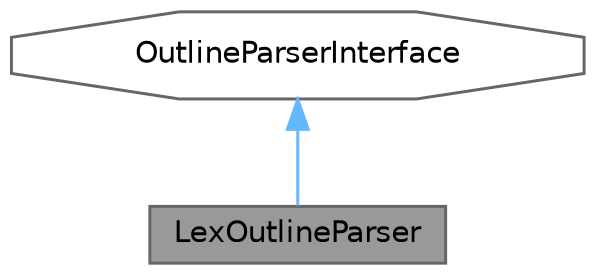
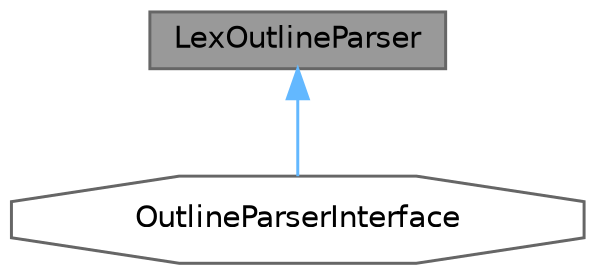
edge "LexOutlineParser" -> "OutlineParserInterface": reversed
